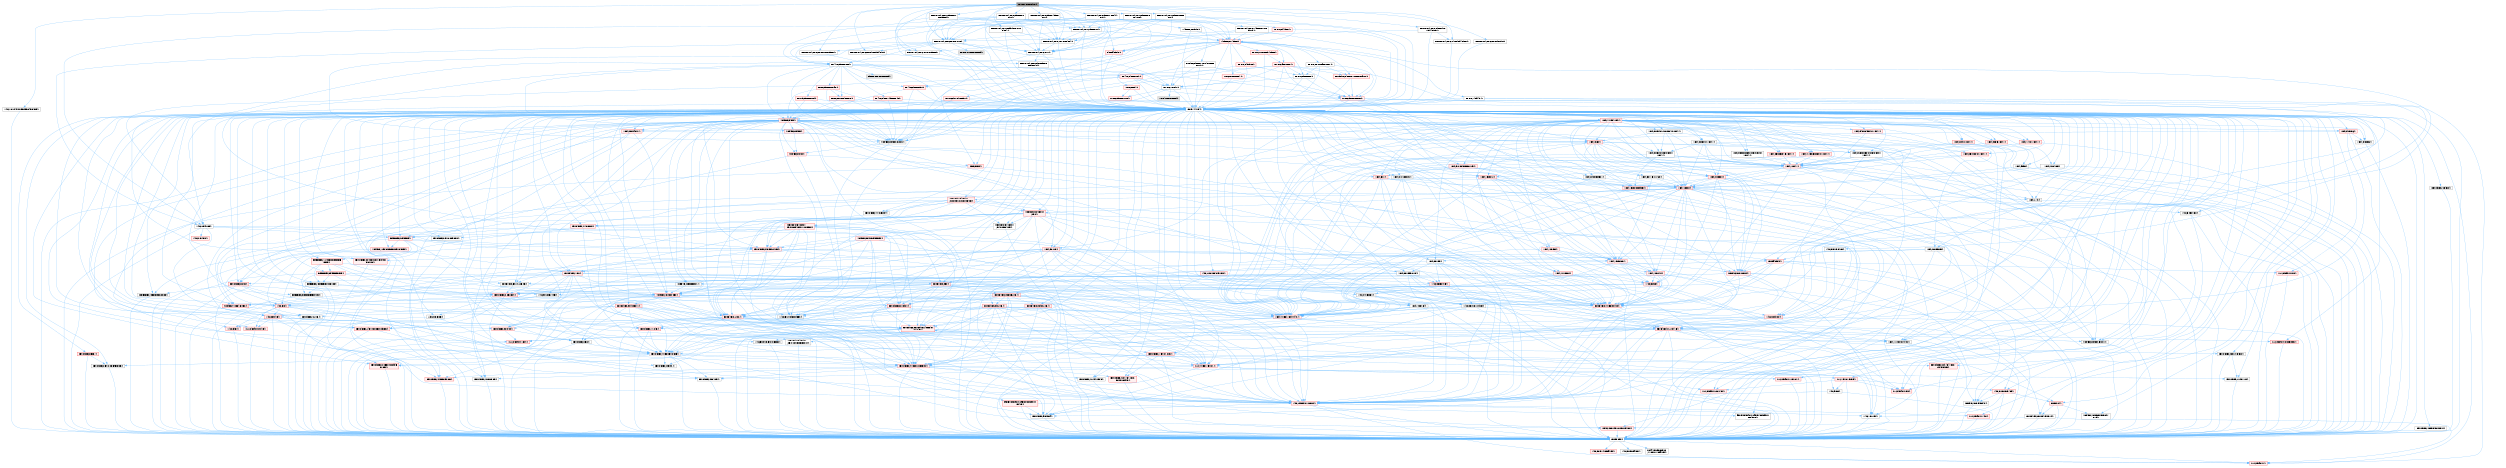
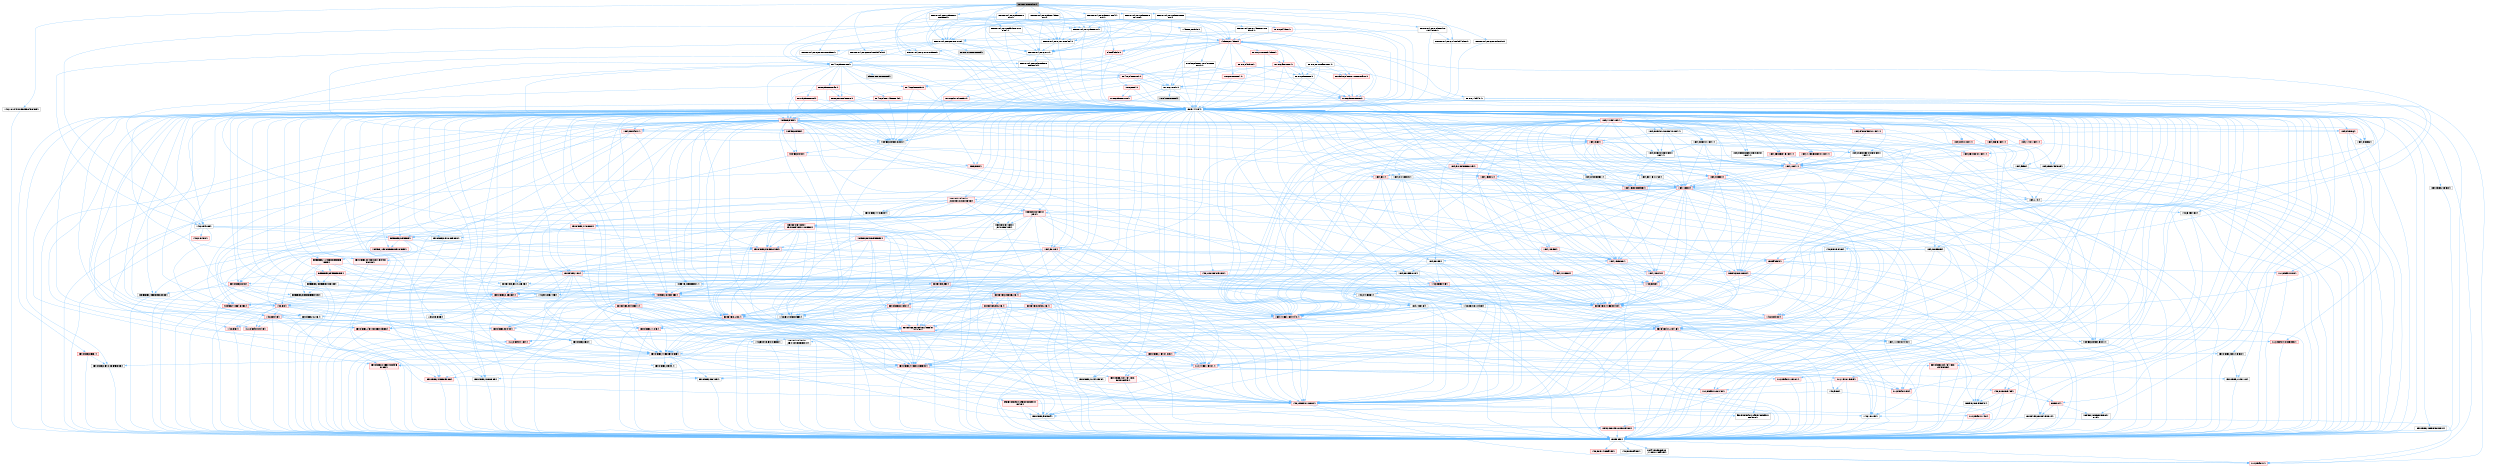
node "Math/IsPointer.h": label "Math/IsPointer.h" -> "Math/CapsuleShape.h"
edge "CoreMinimal.h" -> "Containers/Set.h": removed
